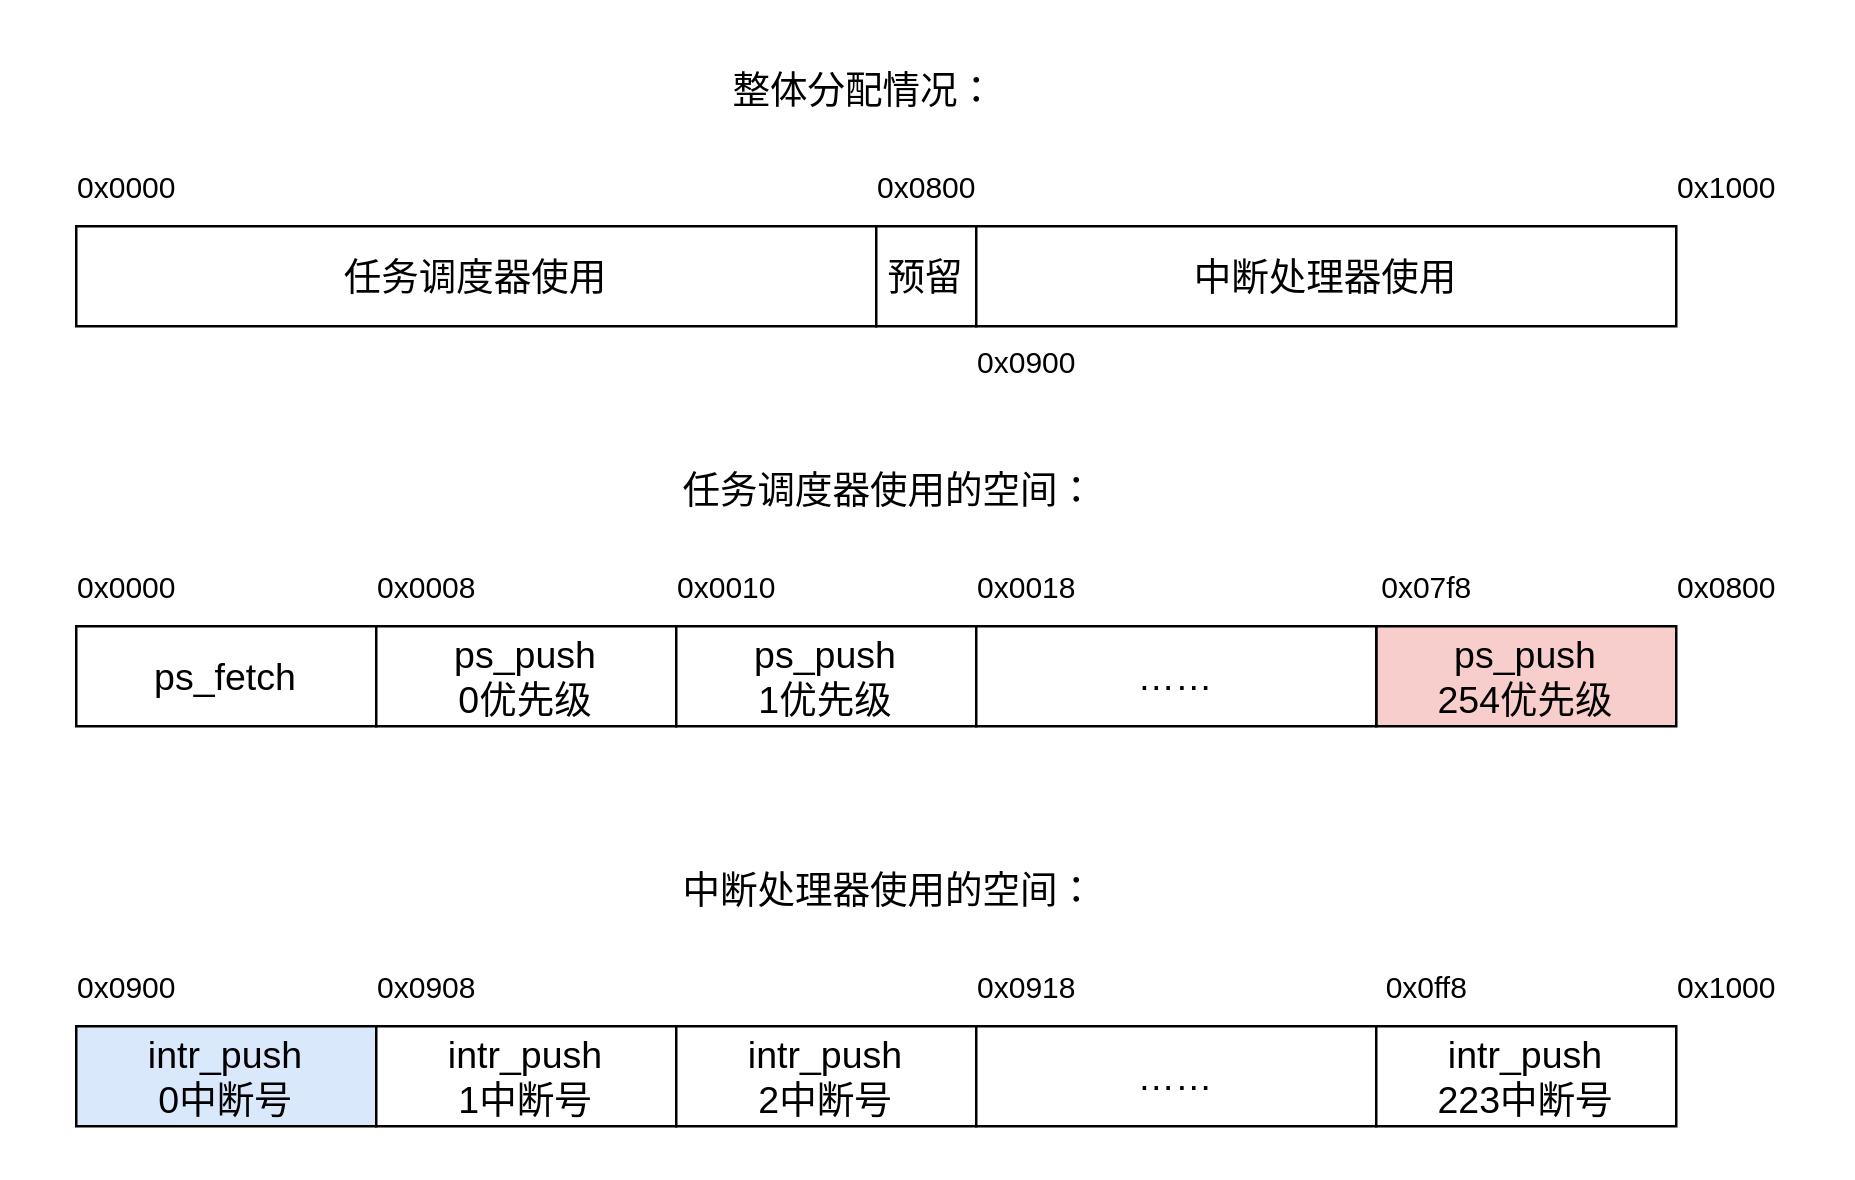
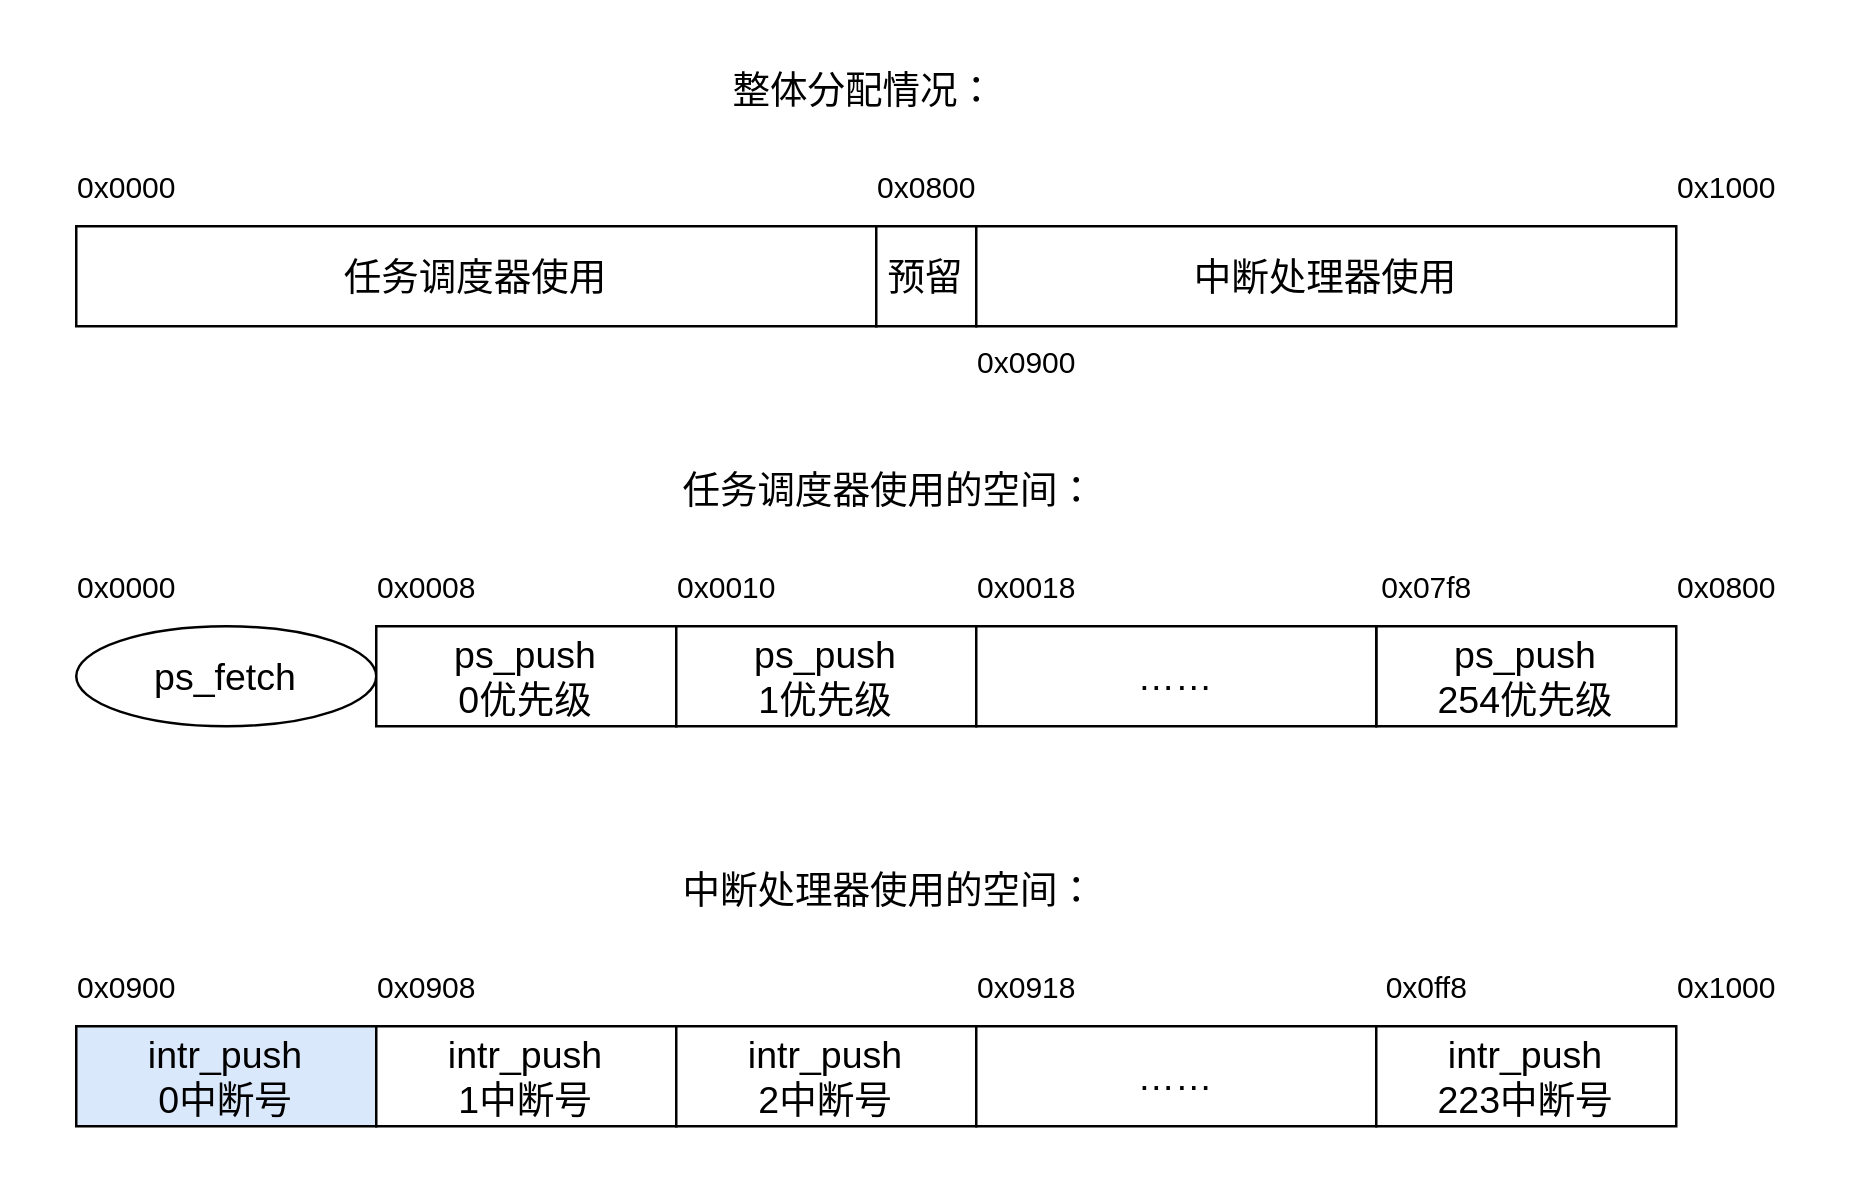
node "ps_fetch": shape rectangle -> ellipse
node "ps_push 254优先级": fillcolor #f8cecc -> #ffffff
